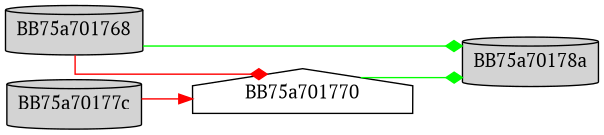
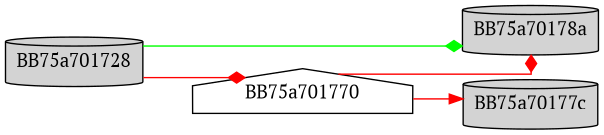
node "BB75a701768": label "BB75a701768" -> "BB75a701728"
edge "BB75a701770" -> "BB75a70178a": color green -> red
edge "BB75a70177c" -> "BB75a701770": reversed
